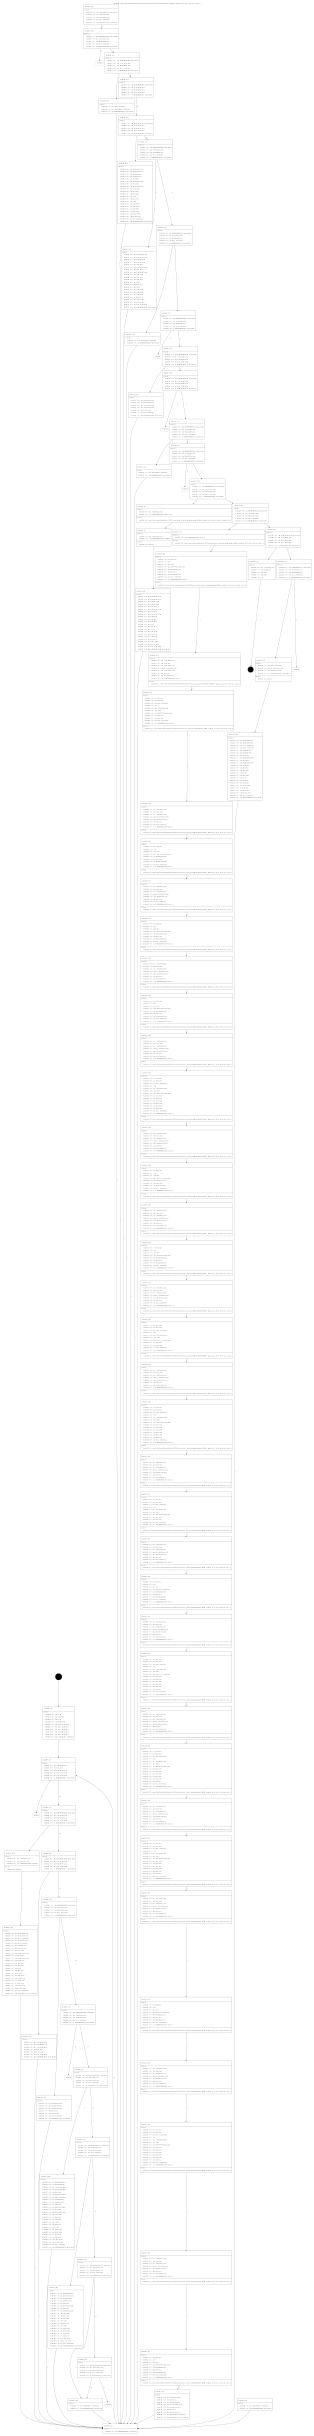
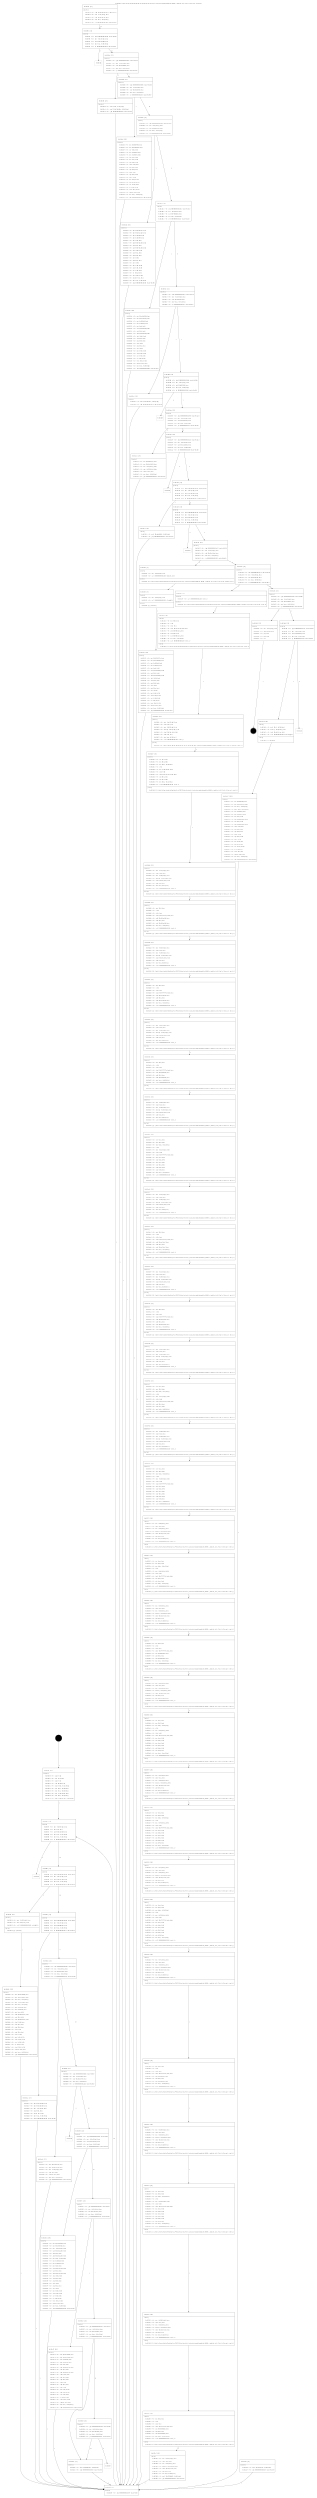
node "0x401be5 [83]": added
